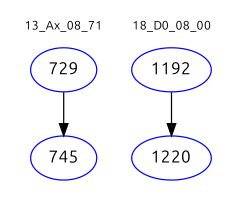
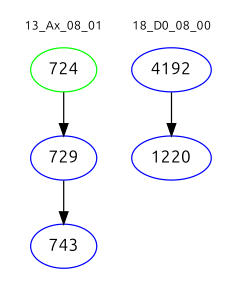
cluster "13_Ax_08_71": label "13_Ax_08_71" -> "13_Ax_08_01"
node "724": added
node "1192": label "1192" -> "4192"
node "745": label "745" -> "743"
